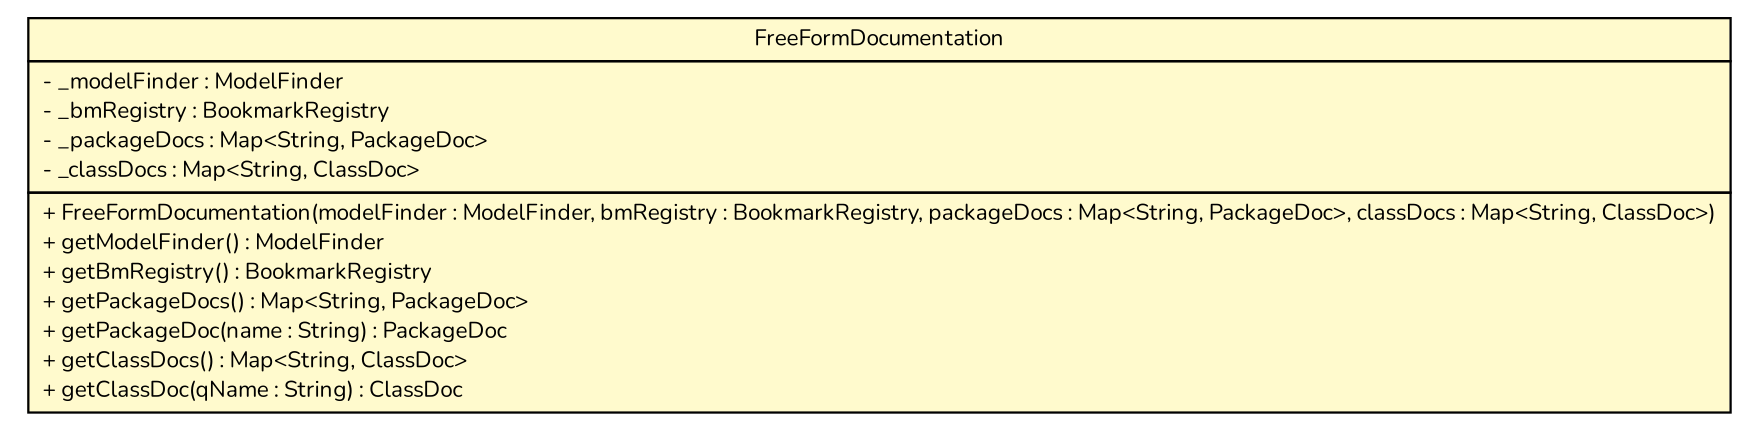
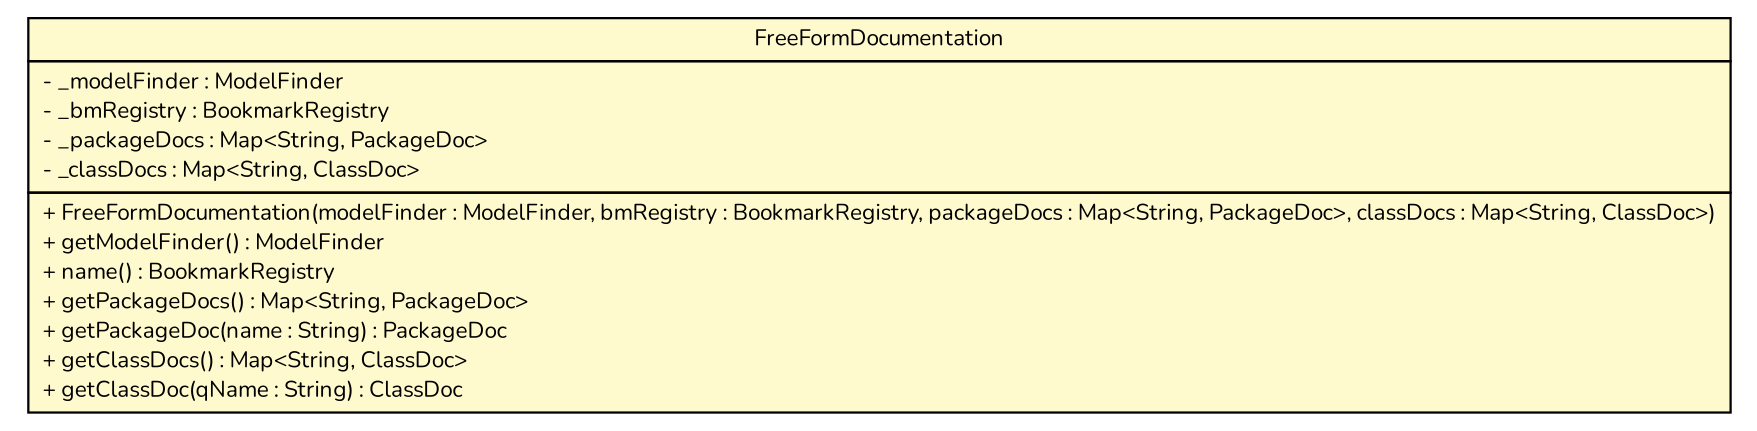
node "FreeFormDocumentation": text "+ getBmRegistry() : BookmarkRegistry" -> "+ name() : BookmarkRegistry"
